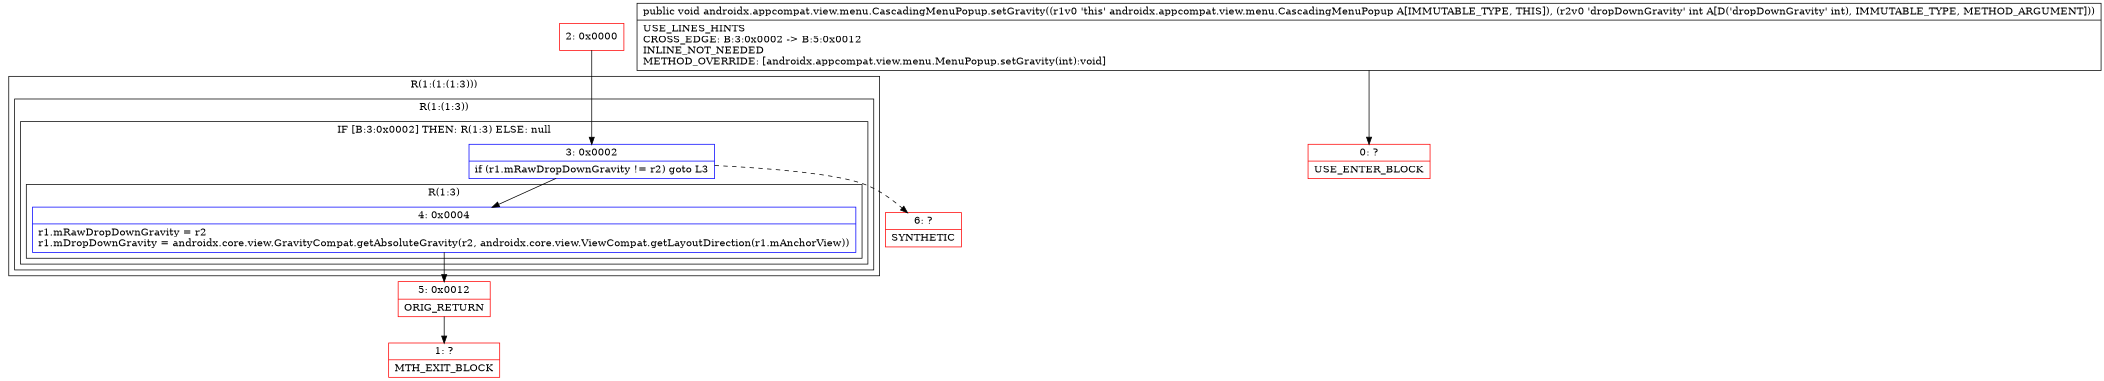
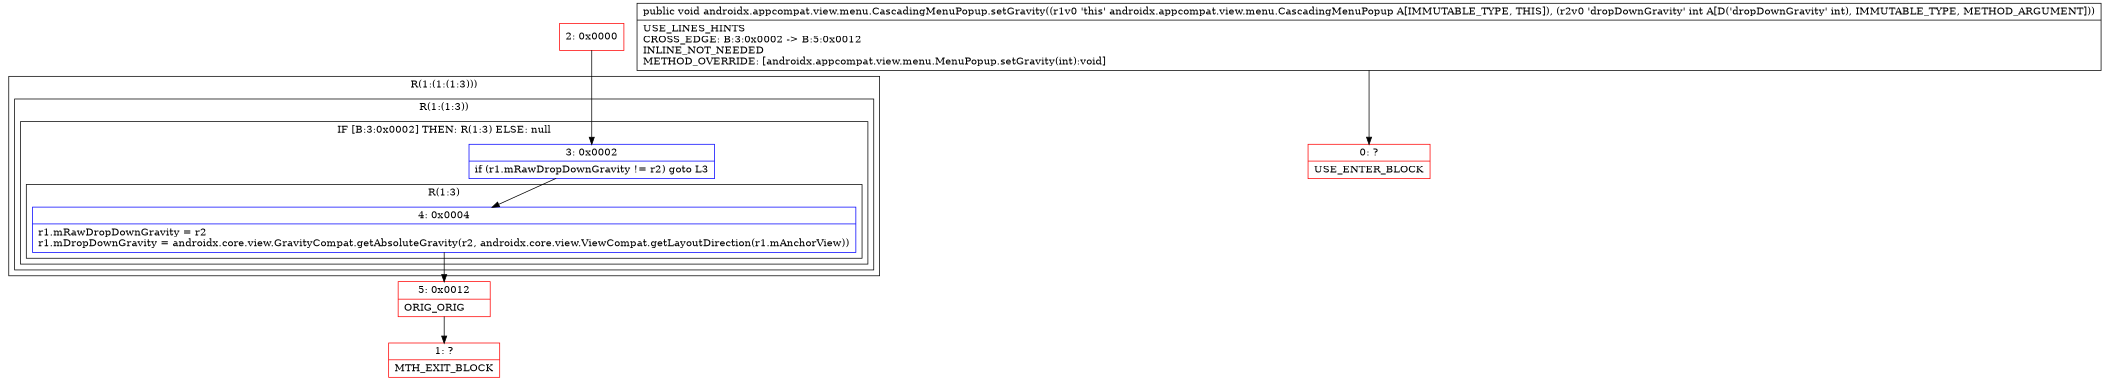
node "6: ?": removed
node "5: 0x0012": text "ORIG_RETURN" -> "ORIG_ORIG"
